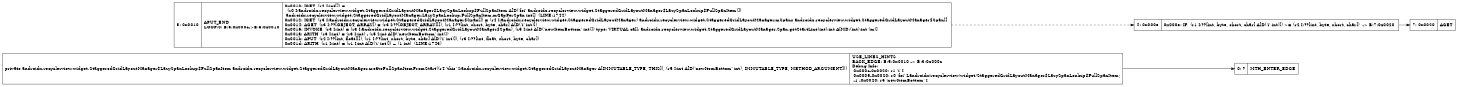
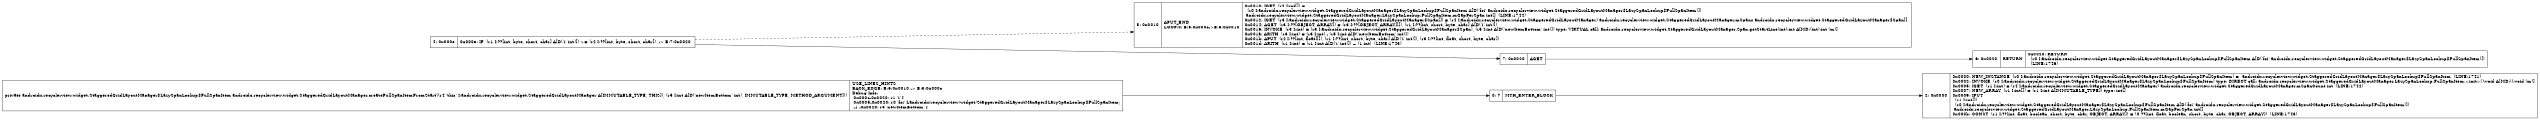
edge "5: 0x0010" -> "4: 0x000e": reversed
node "6: 0x0020": added
node "0: ?": text "MTH_ENTER_EDGE" -> "MTH_ENTER_BLOCK"
node "2: 0x0000": added
